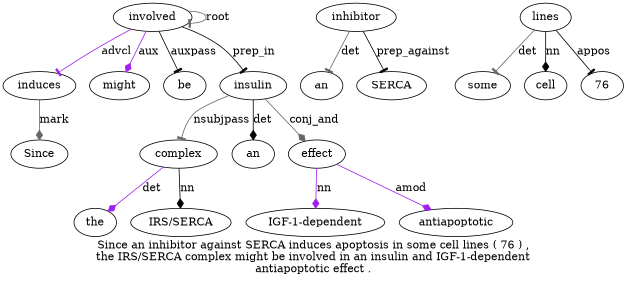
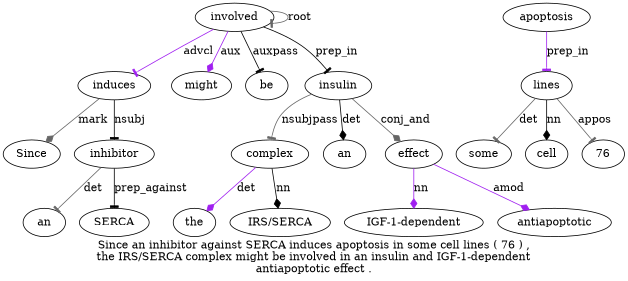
node "apoptosis": added
edge "lines" -> "76": color black -> gray40
edge "induces" -> "inhibitor": added, label "nsubj"
